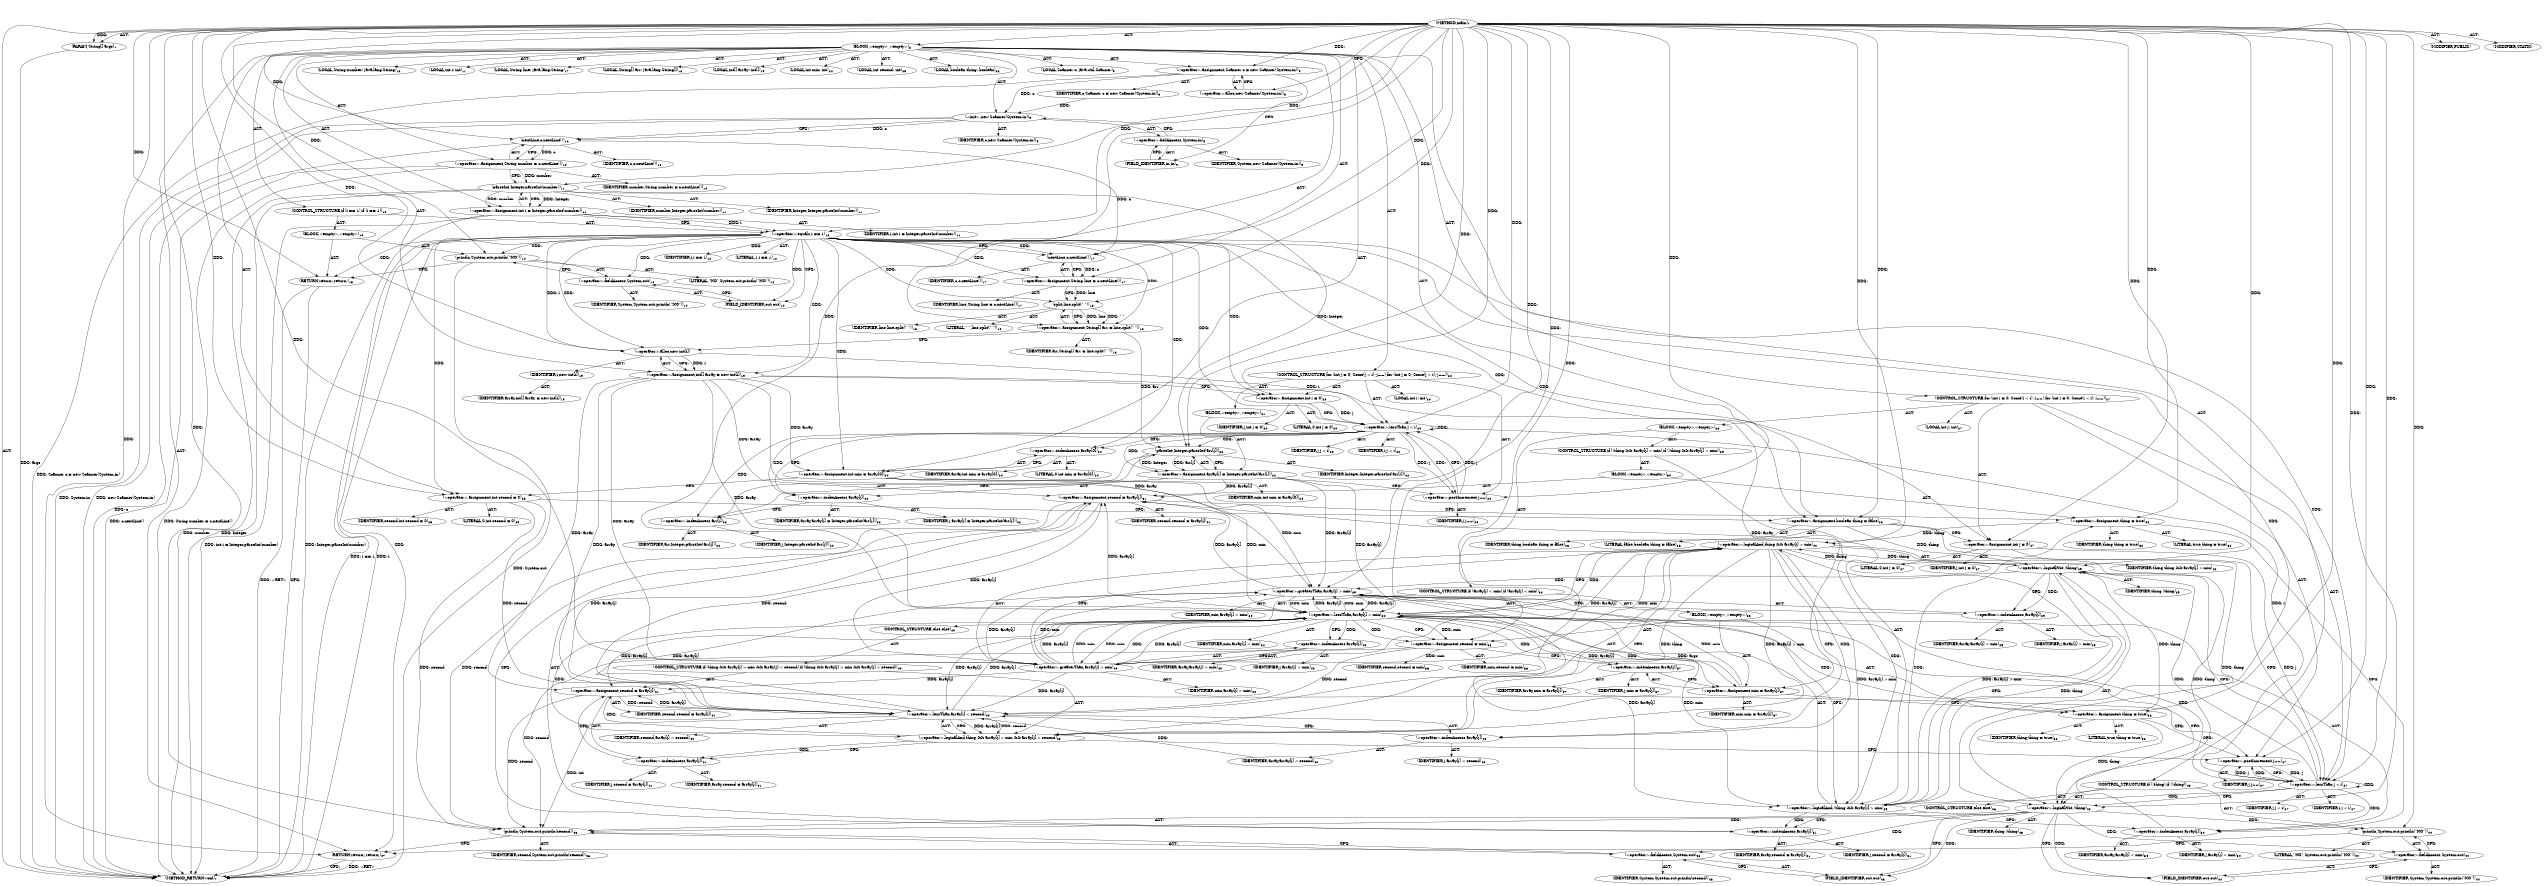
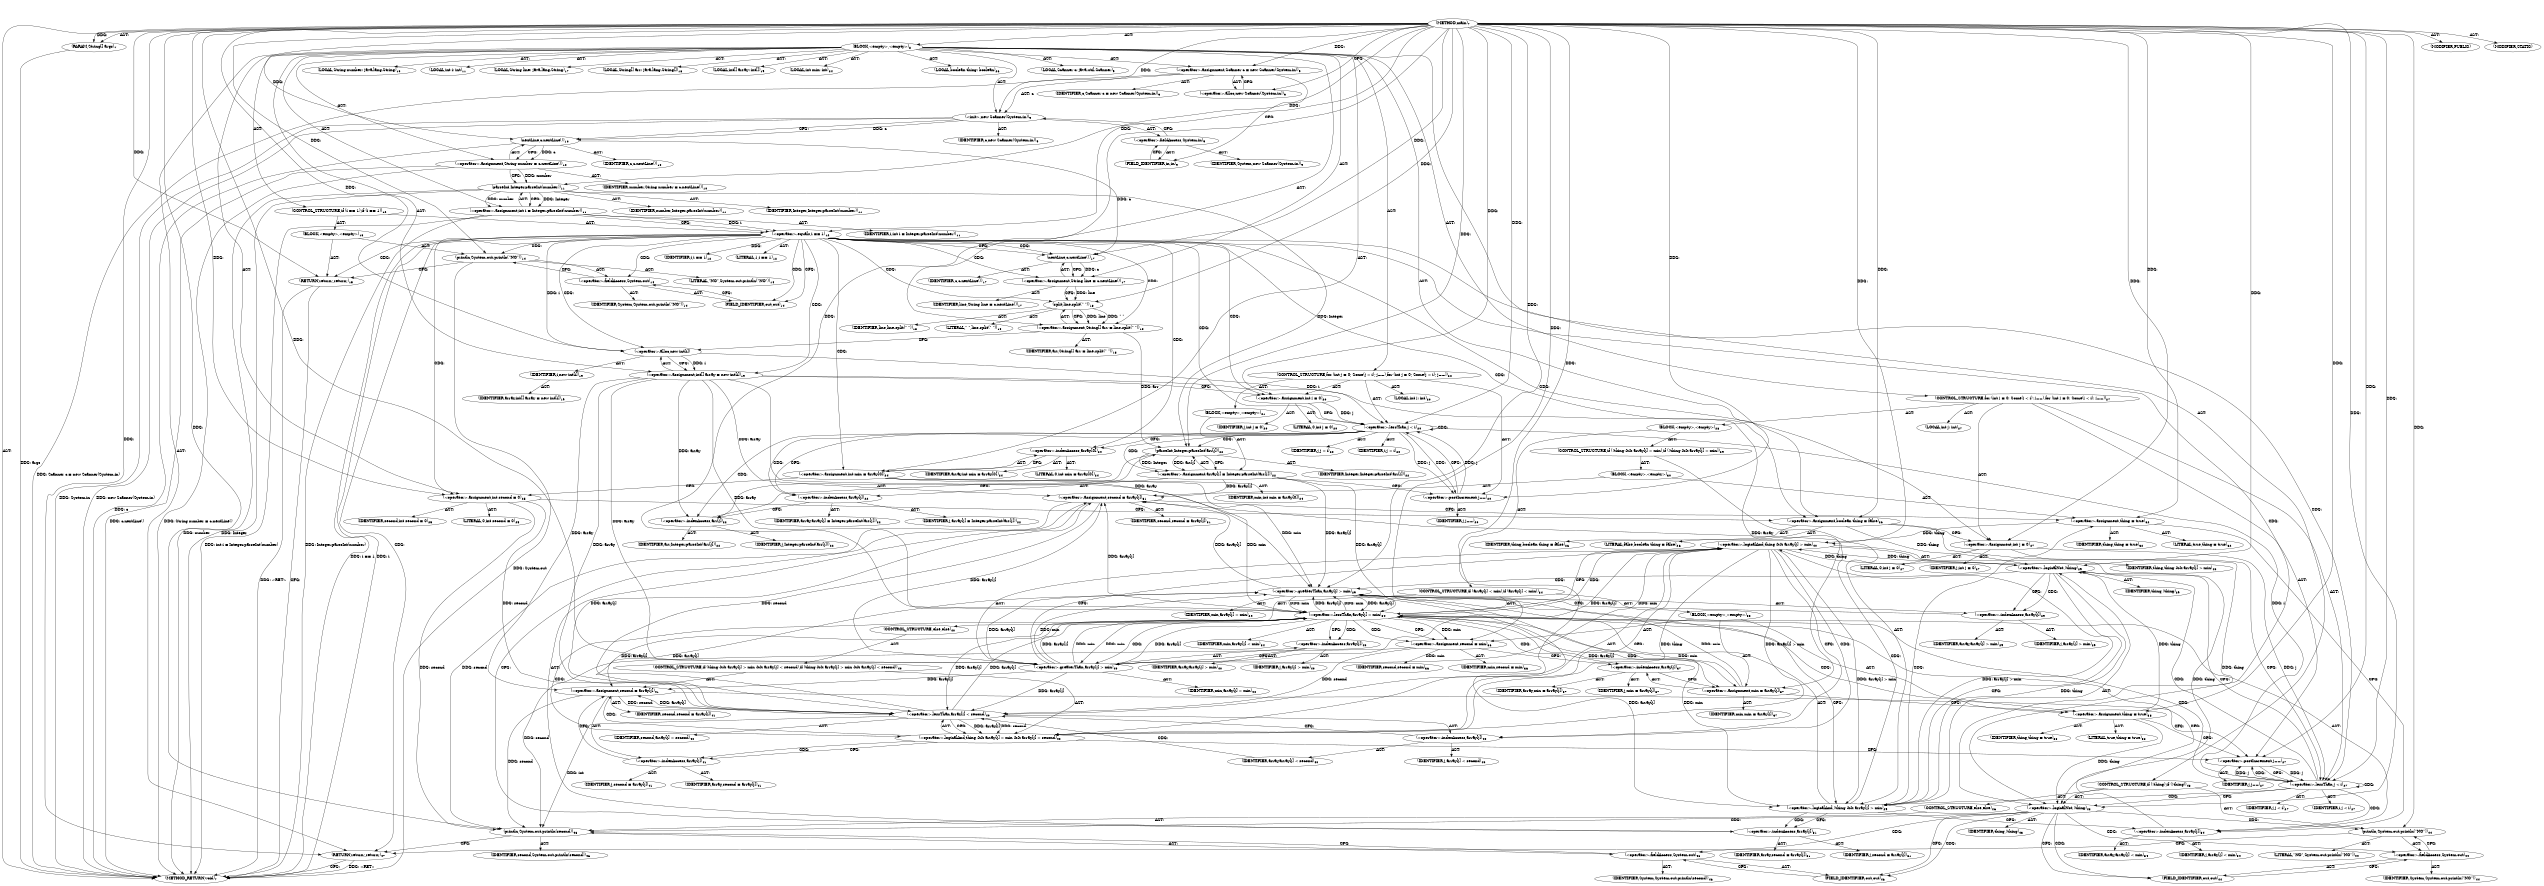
node "(LOCAL,int second: int)": removed
edge "(<operator>.assignment,Scanner c = new Scanner(System.in))" -> "(<init>,new Scanner(System.in))": label "DDG: c" -> "AST: c"
edge "(IDENTIFIER,c,Scanner c = new Scanner(System.in))" -> "(<init>,new Scanner(System.in))": now "(METHOD,main)" -> "(<init>,new Scanner(System.in))"
edge "(<operator>.assignment,int[] array = new int[i])" -> "(<operator>.assignment,int min = array[0])": now "(<operator>.assignment,int[] array = new int[i])" -> "(<operator>.indexAccess,arr[j])"
edge "(<operator>.assignment,min = array[j])" -> "(<operator>.lessThan,array[j] < min)": label "DDG: args" -> "DDG: min"
